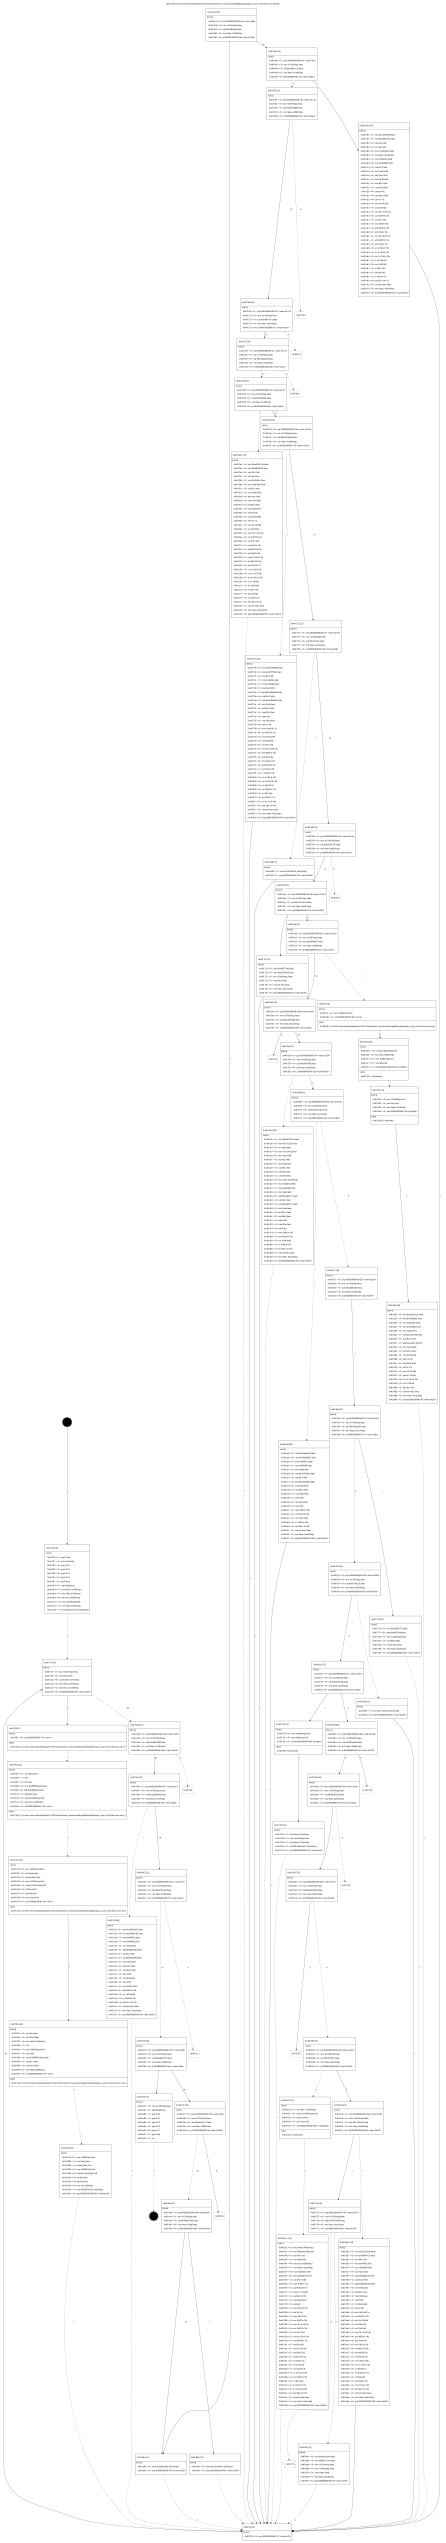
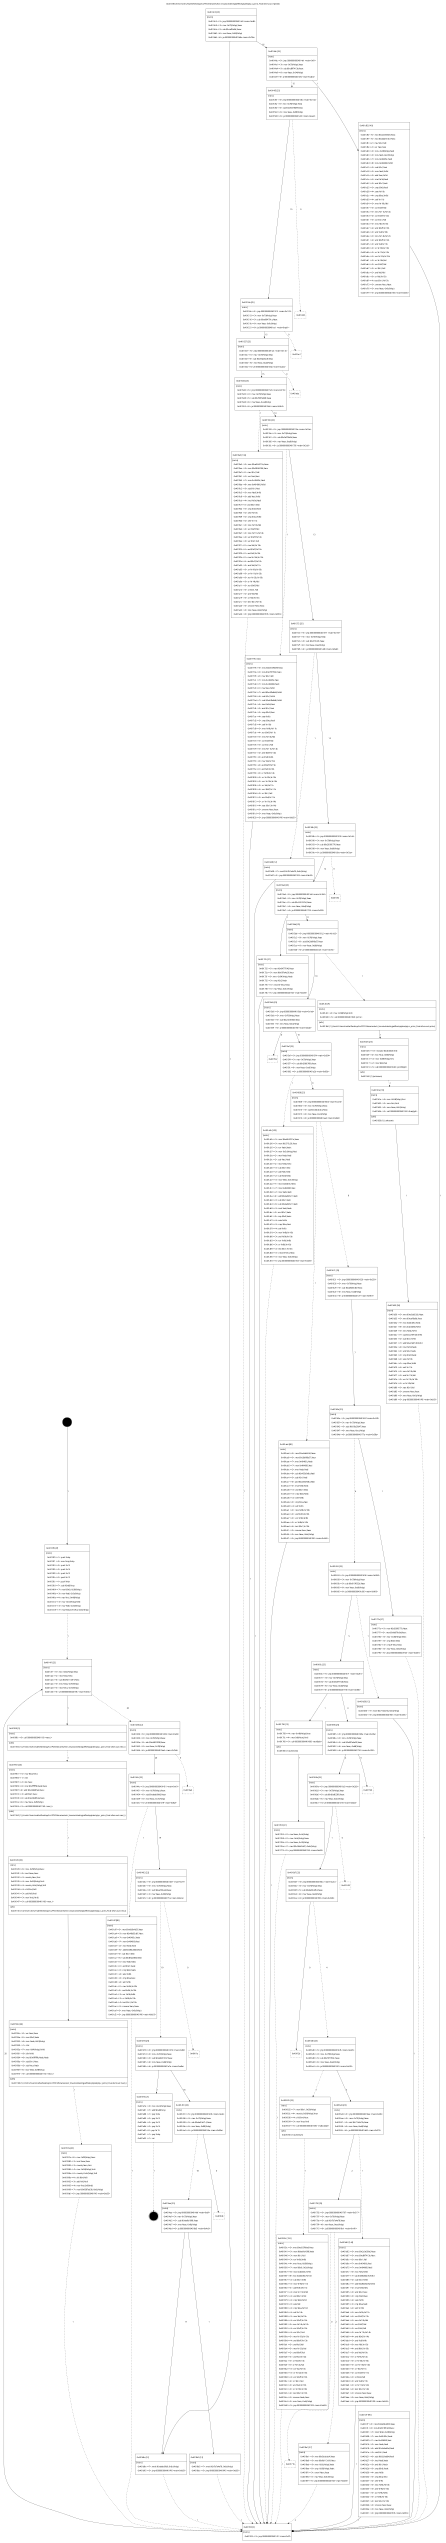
node "0x401cf7 [95]": added
